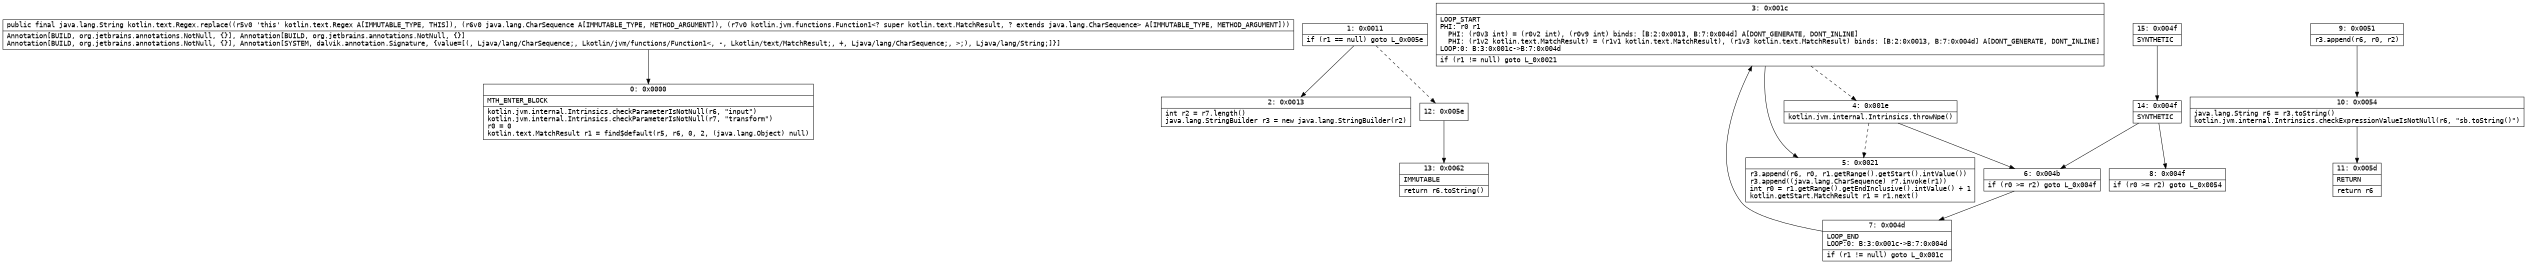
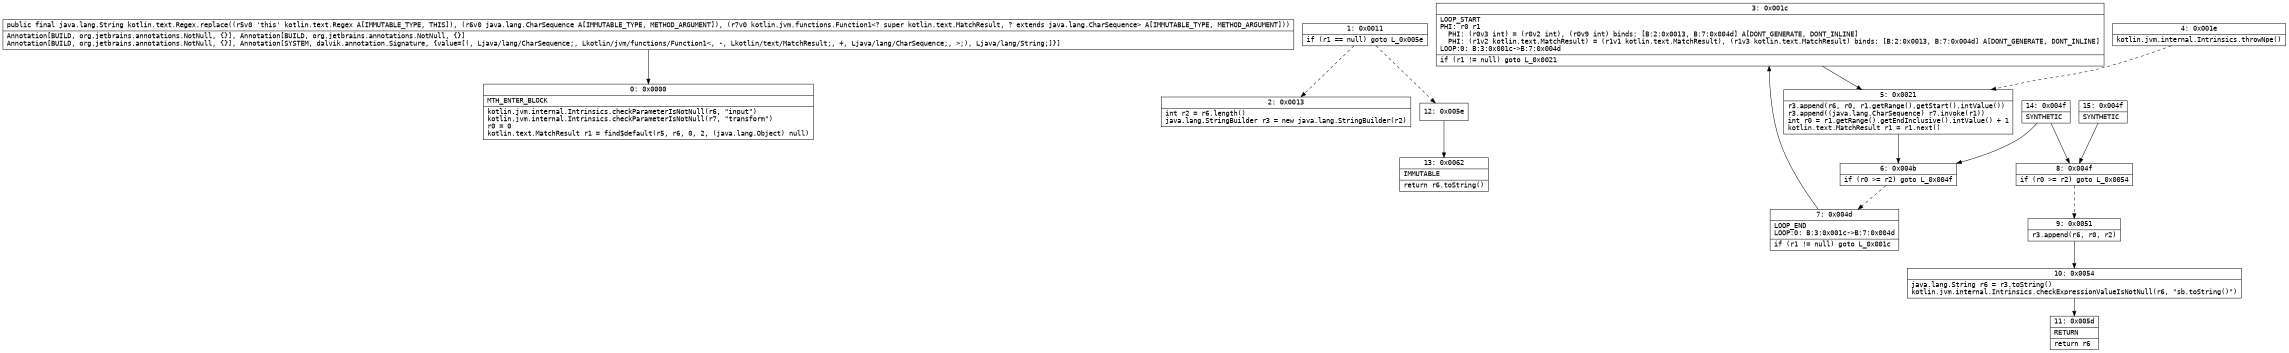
edge "1: 0x0011" -> "2: 0x0013": style solid -> dashed
edge "15: 0x004f" -> "14: 0x004f": now "15: 0x004f" -> "8: 0x004f"
edge "3: 0x001c" -> "4: 0x001e": removed
node "2: 0x0013": text "int r2 = r7.length()" -> "int r2 = r6.length()"
edge "4: 0x001e" -> "6: 0x004b": now "5: 0x0021" -> "6: 0x004b"
node "5: 0x0021": text "kotlin.getStart.MatchResult r1 = r1.next()" -> "kotlin.text.MatchResult r1 = r1.next()"
edge "8: 0x004f" -> "9: 0x0051": added
edge "6: 0x004b" -> "7: 0x004d": style solid -> dashed
